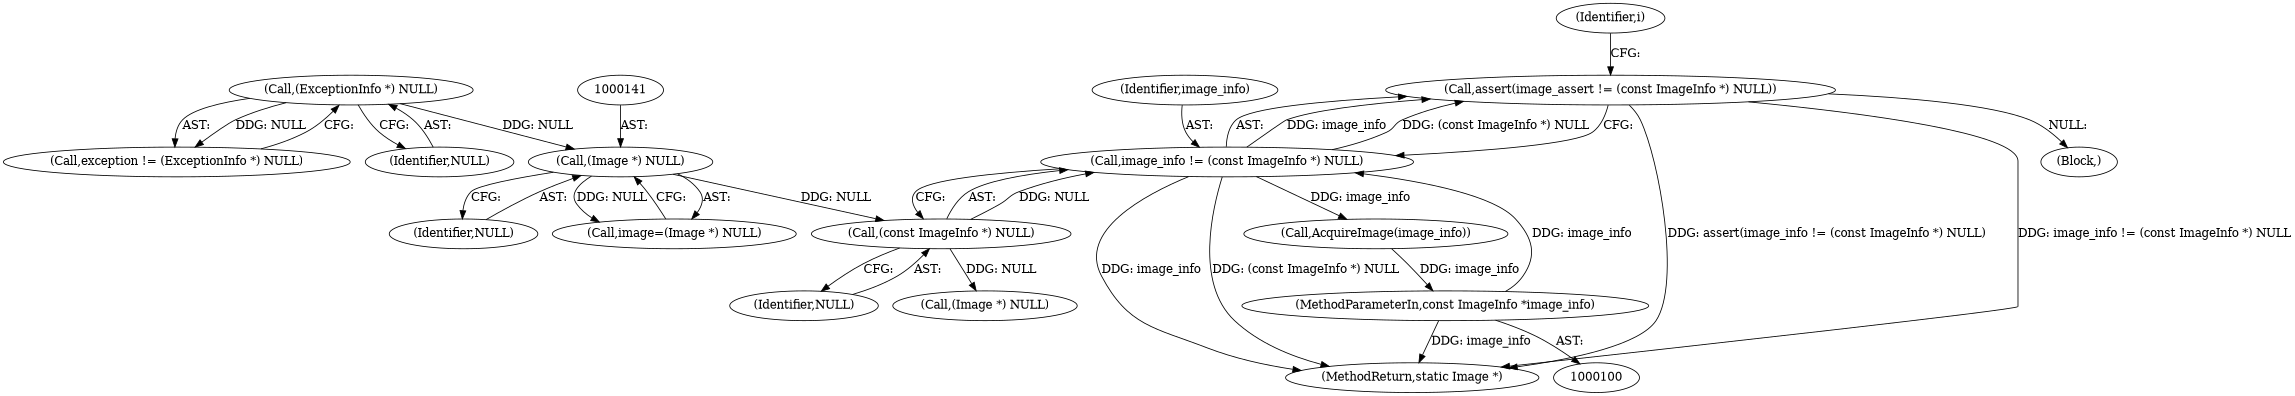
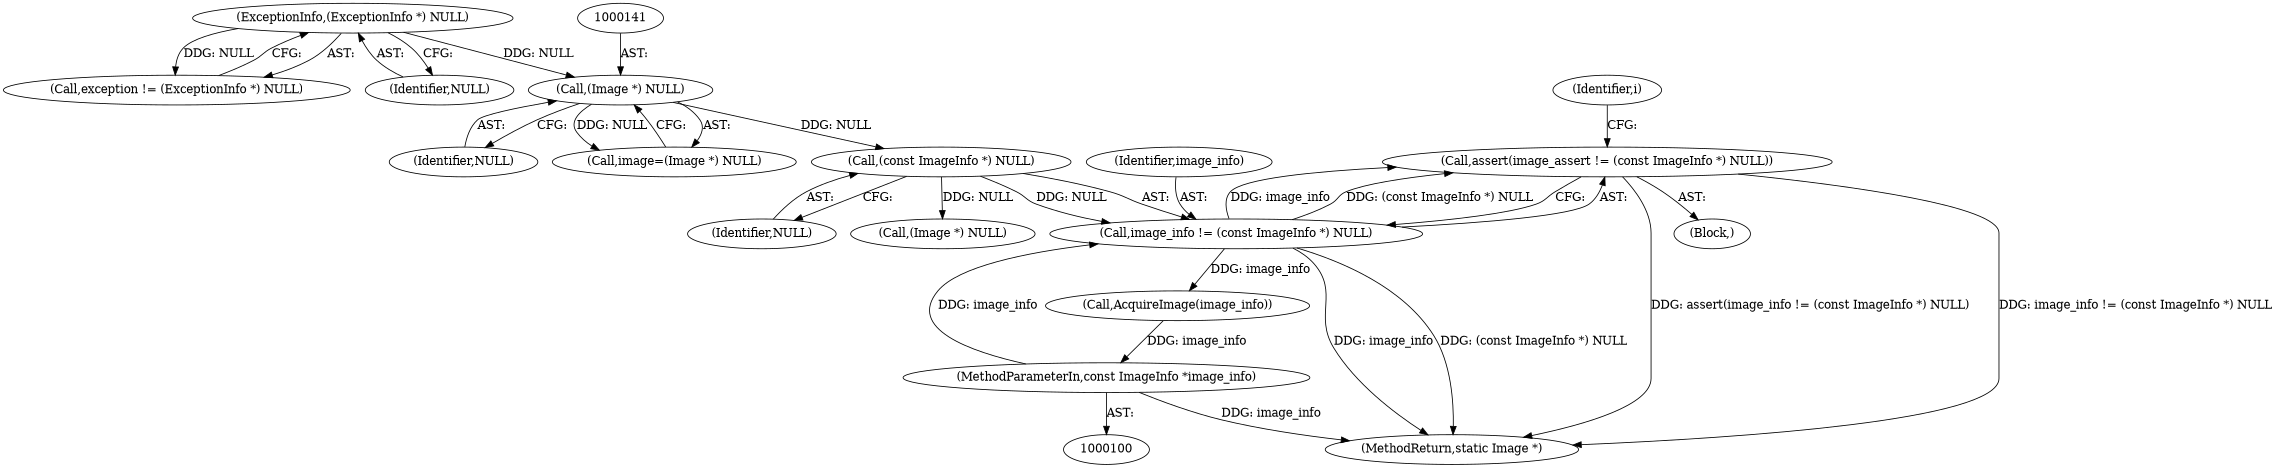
node "(Call,(ExceptionInfo *) NULL)": label "(Call,(ExceptionInfo *) NULL)" -> "(ExceptionInfo,(ExceptionInfo *) NULL)"
edge "(Call,assert(image_assert != (const ImageInfo *) NULL))" -> "(Block,)": label "NULL: " -> "AST: "
edge "(Call,image_info != (const ImageInfo *) NULL)" -> "(Call,(const ImageInfo *) NULL)": removed, label "CFG:"
